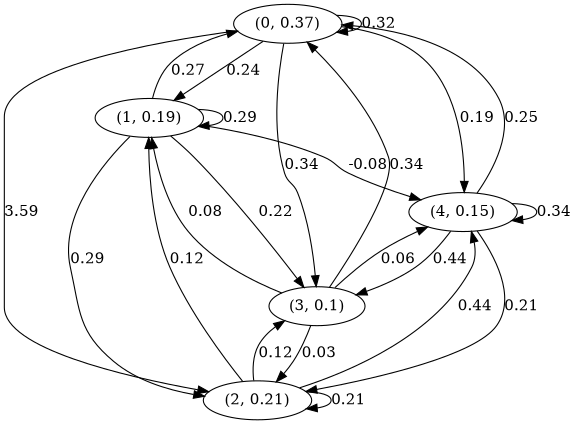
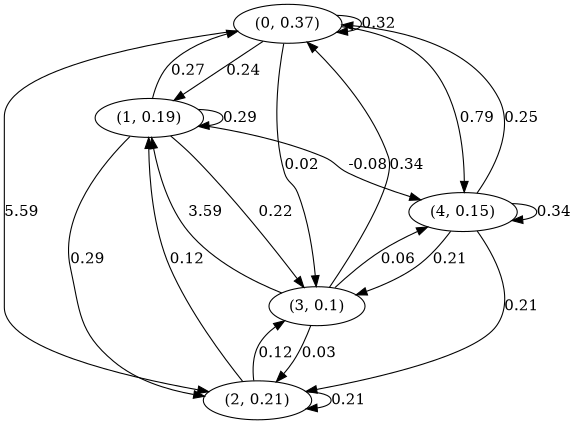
edge "(0, 0.37)" -> "(4, 0.15)": label "0.19" -> "0.79"
edge "(0, 0.37)" -> "(3, 0.1)": label "0.34" -> "0.02"
edge "(0, 0.37)" -> "(2, 0.21)": label "3.59" -> "5.59"
edge "(3, 0.1)" -> "(1, 0.19)": label "0.08" -> "3.59"
edge "(4, 0.15)" -> "(3, 0.1)": label "0.44" -> "0.21"
edge "(2, 0.21)" -> "(4, 0.15)": removed, label "0.44"
